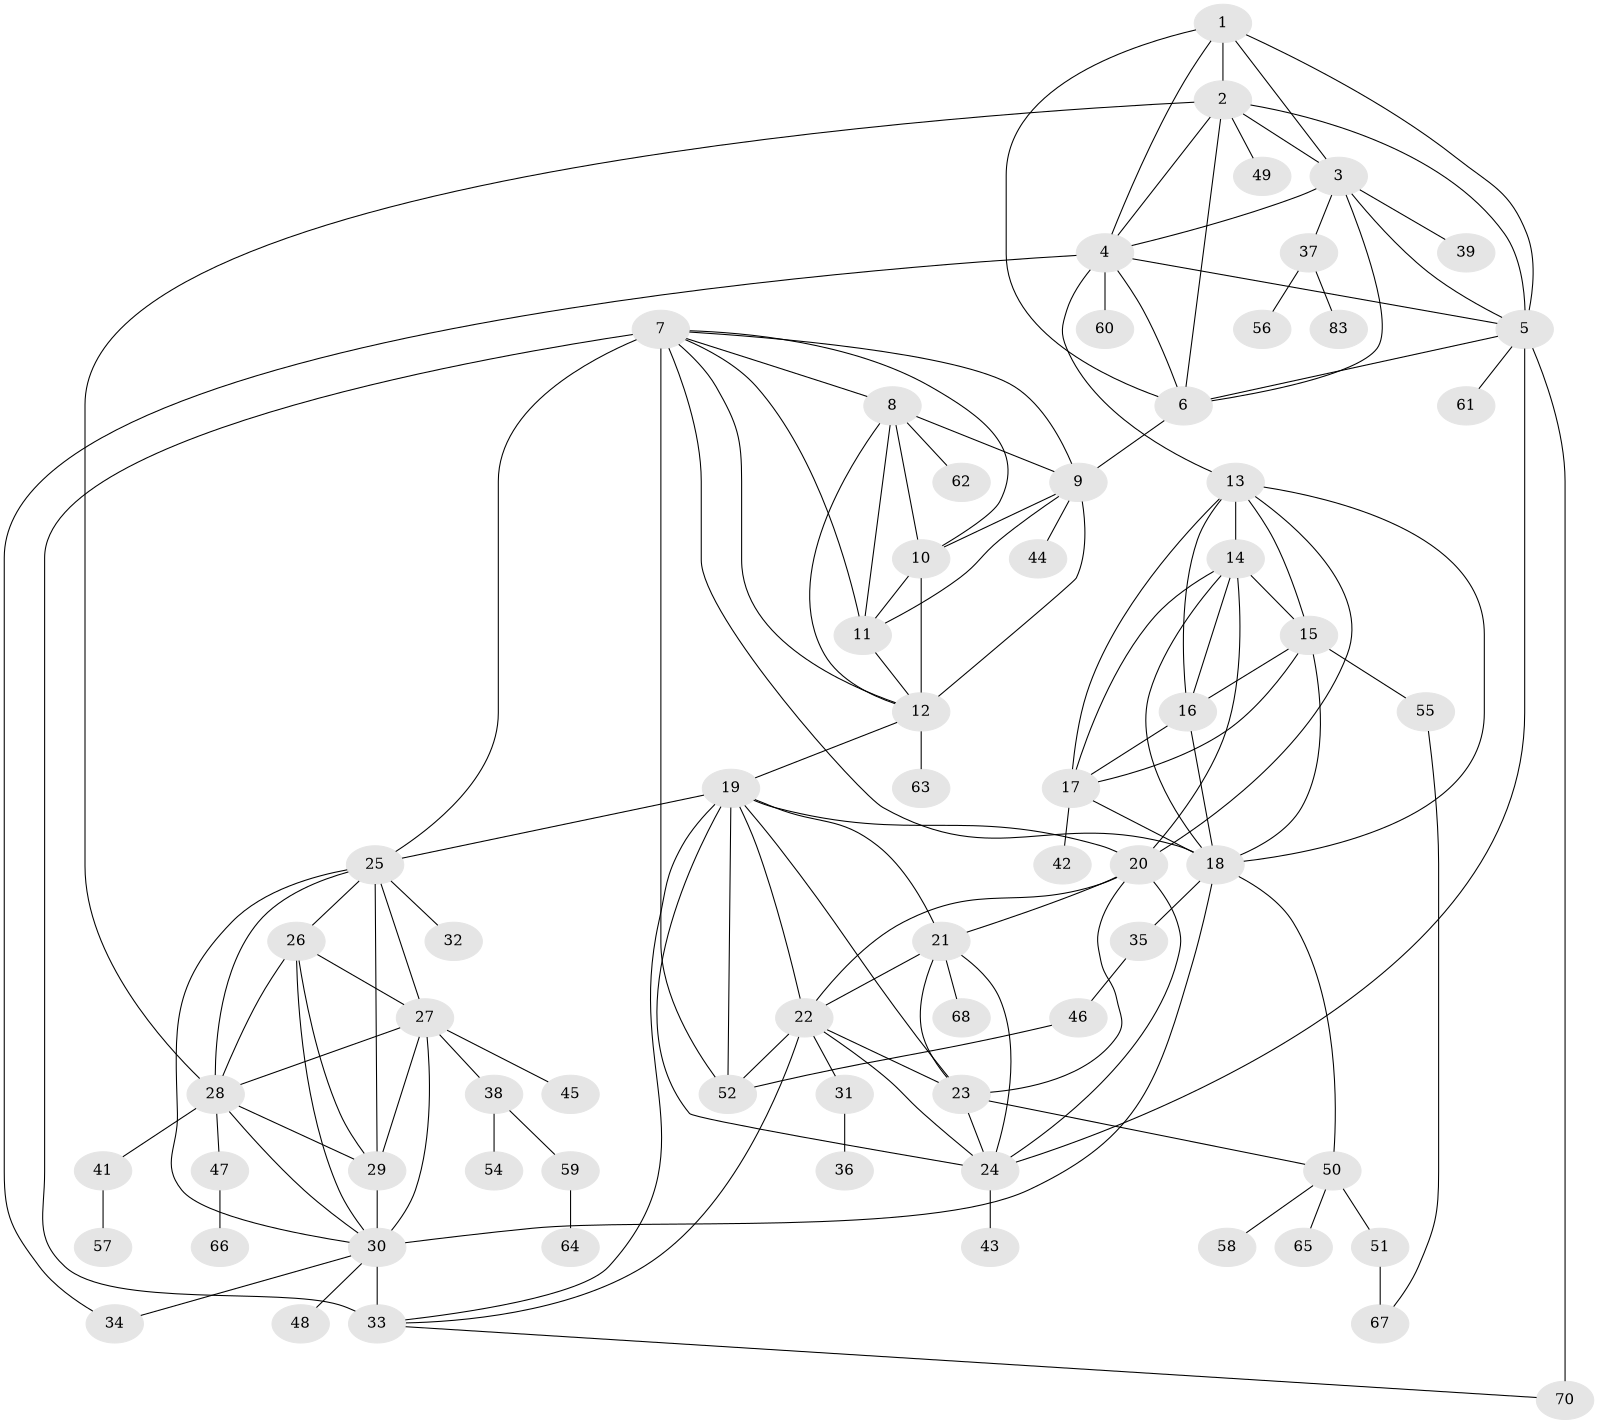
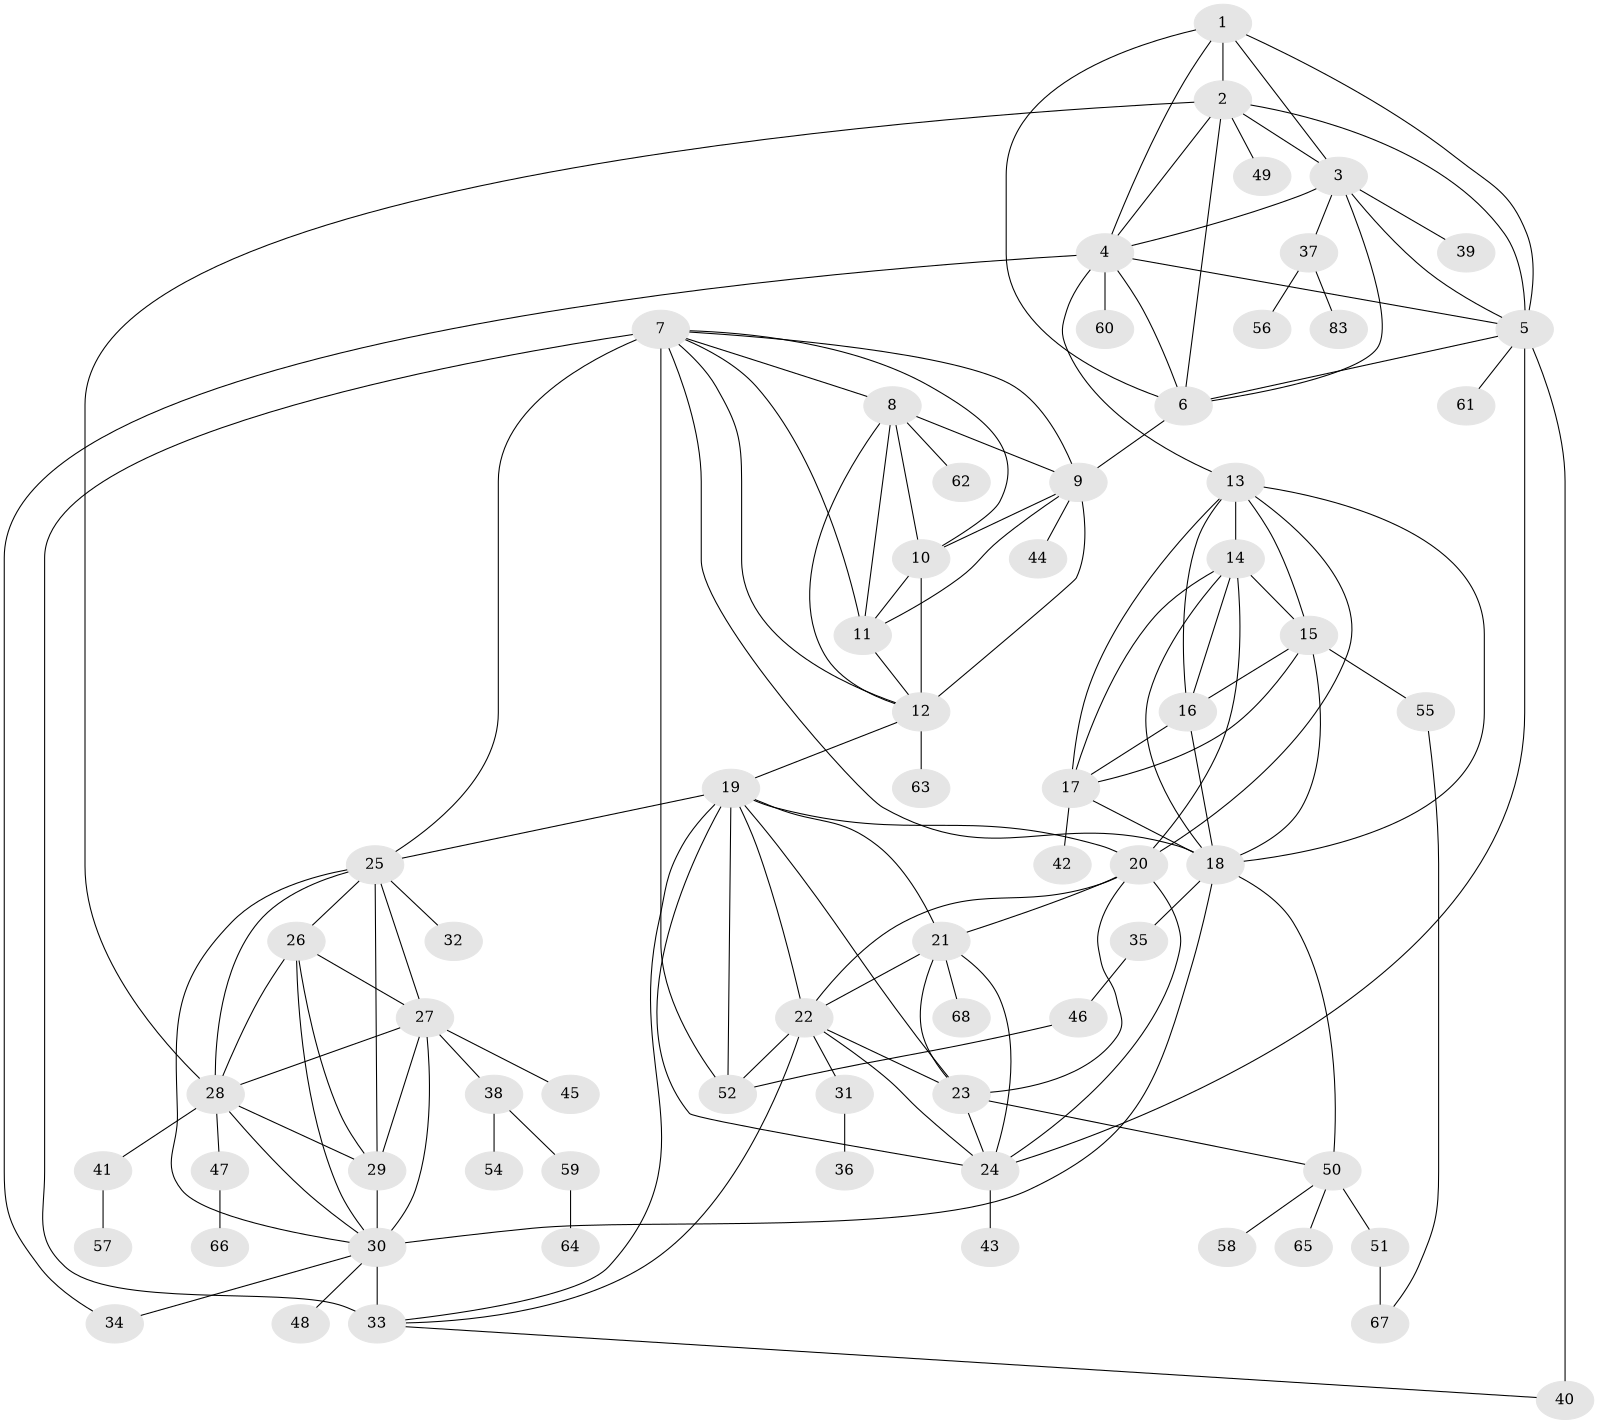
node "70": label "70" -> "40"
